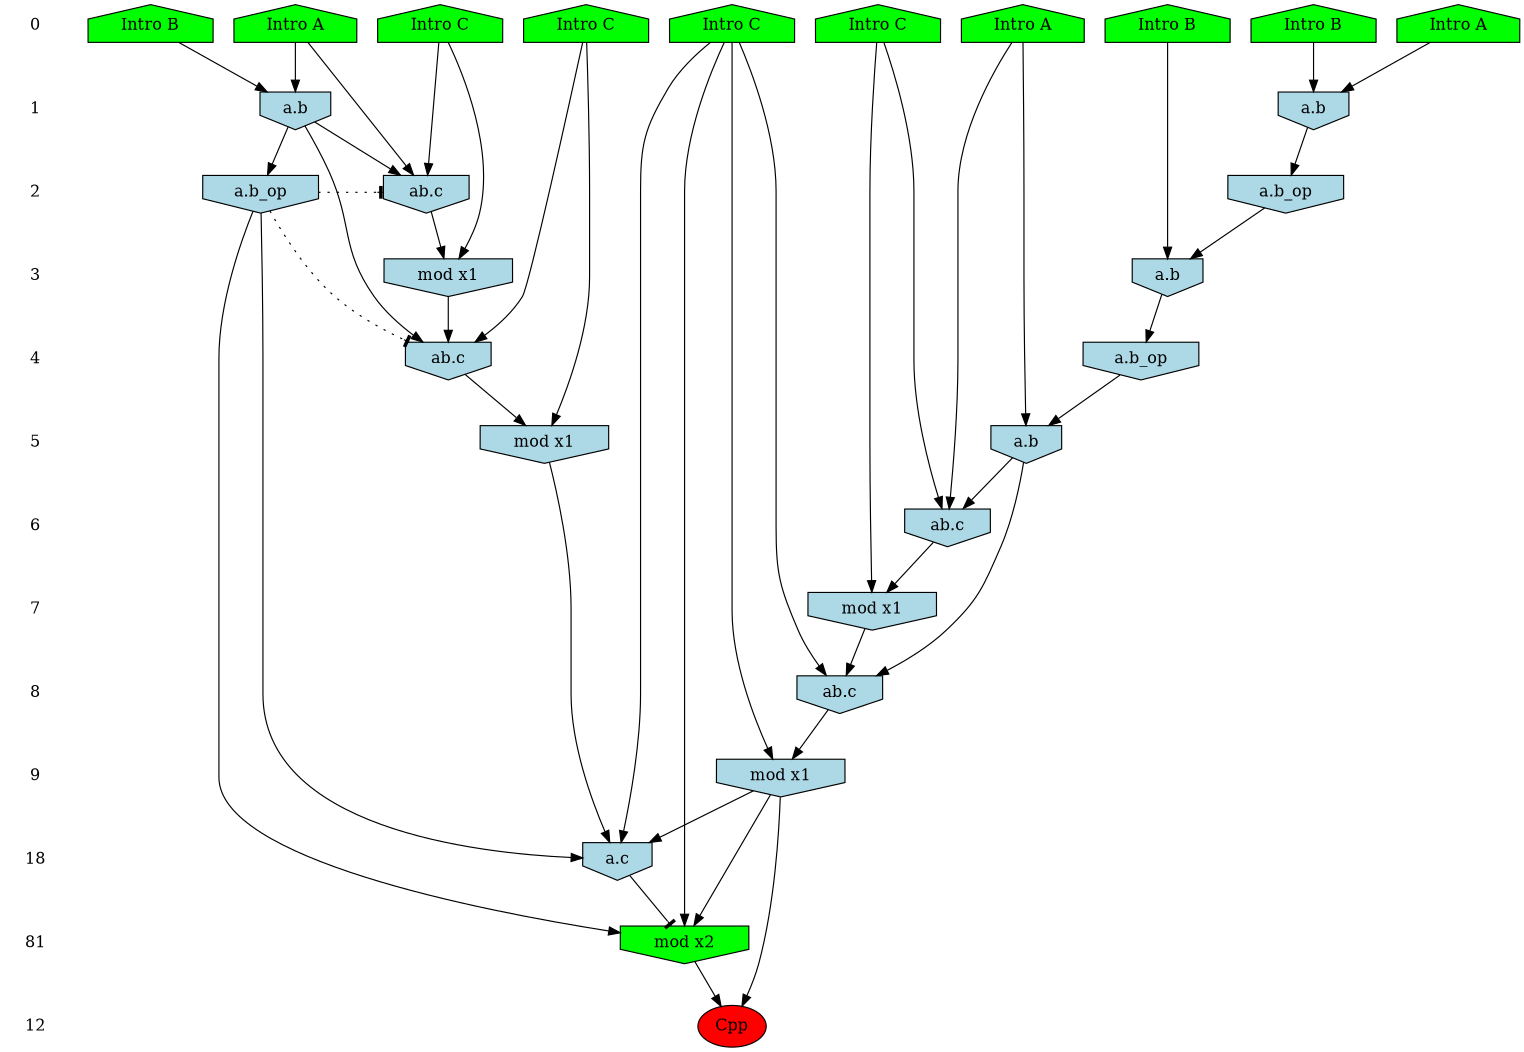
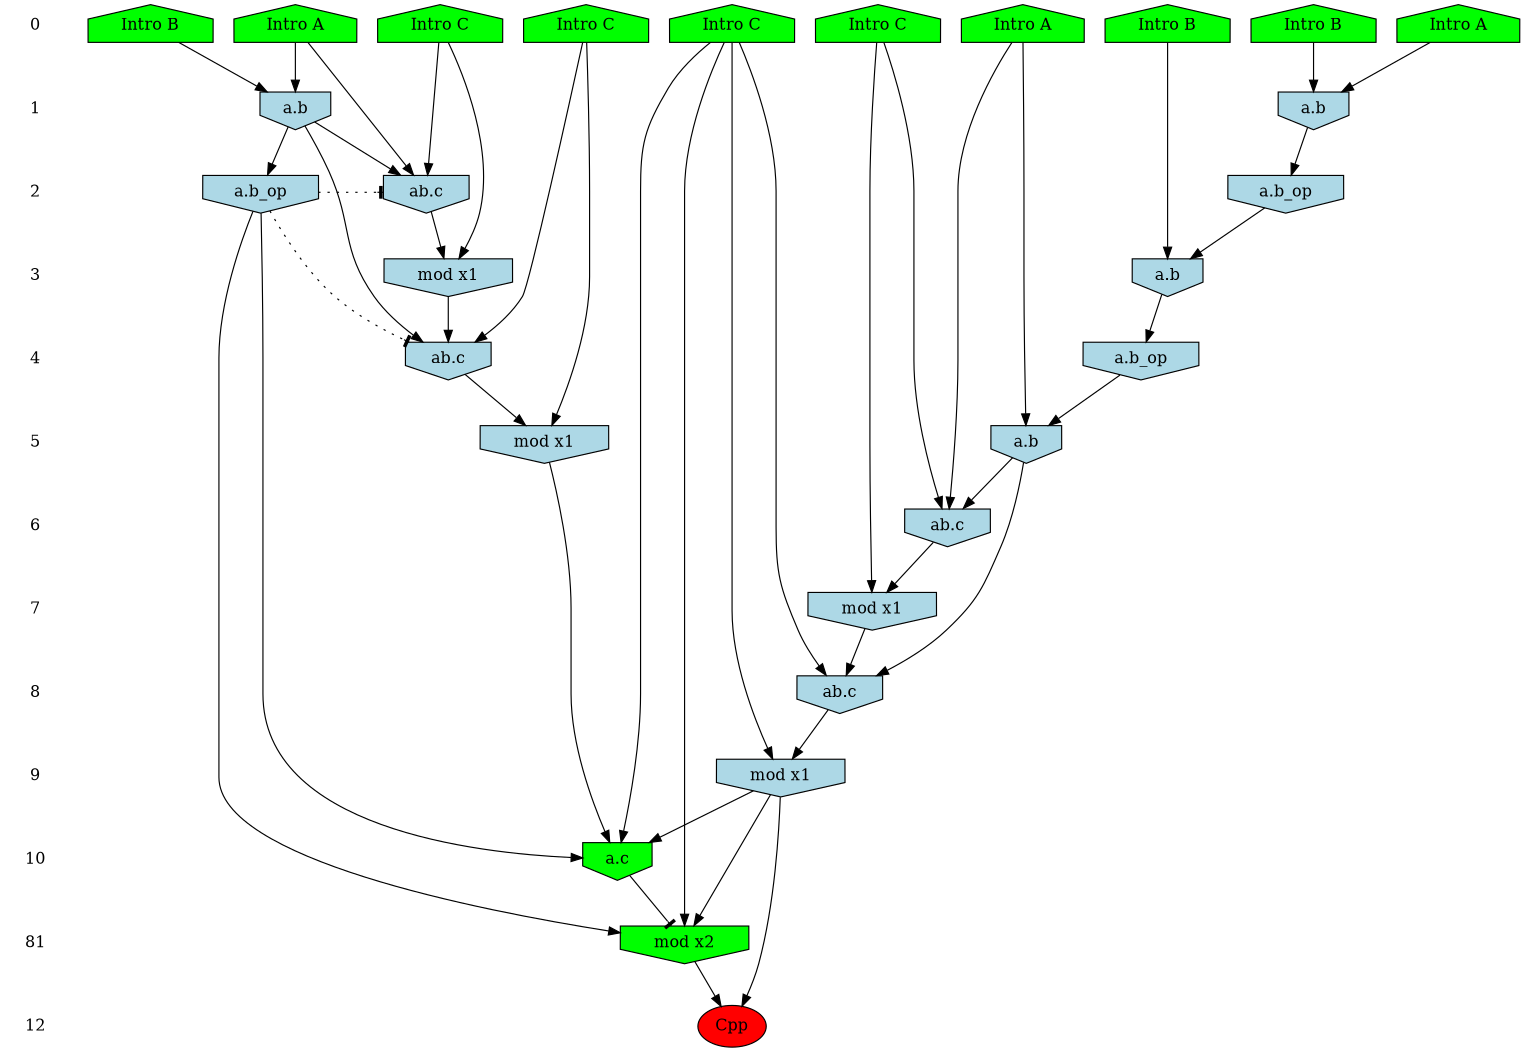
node "18": label "18" -> "10"
node "a.c": fillcolor lightblue -> green
